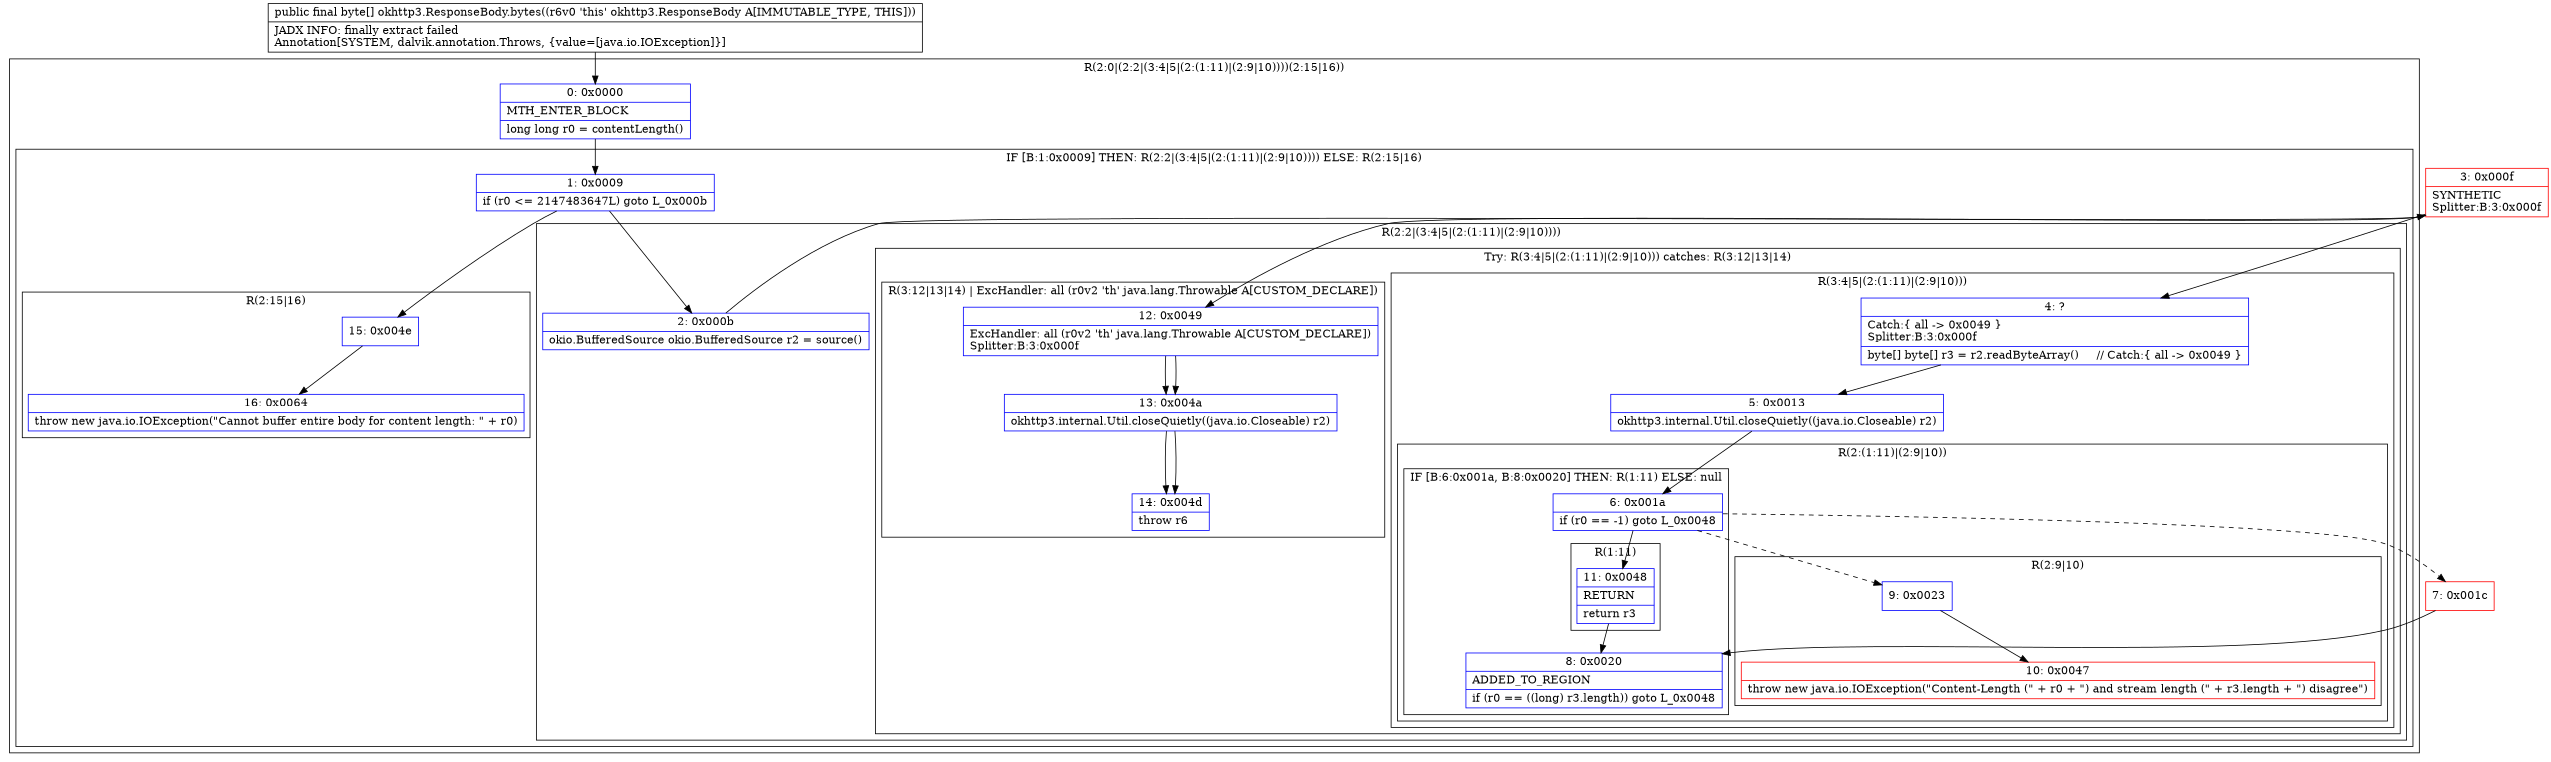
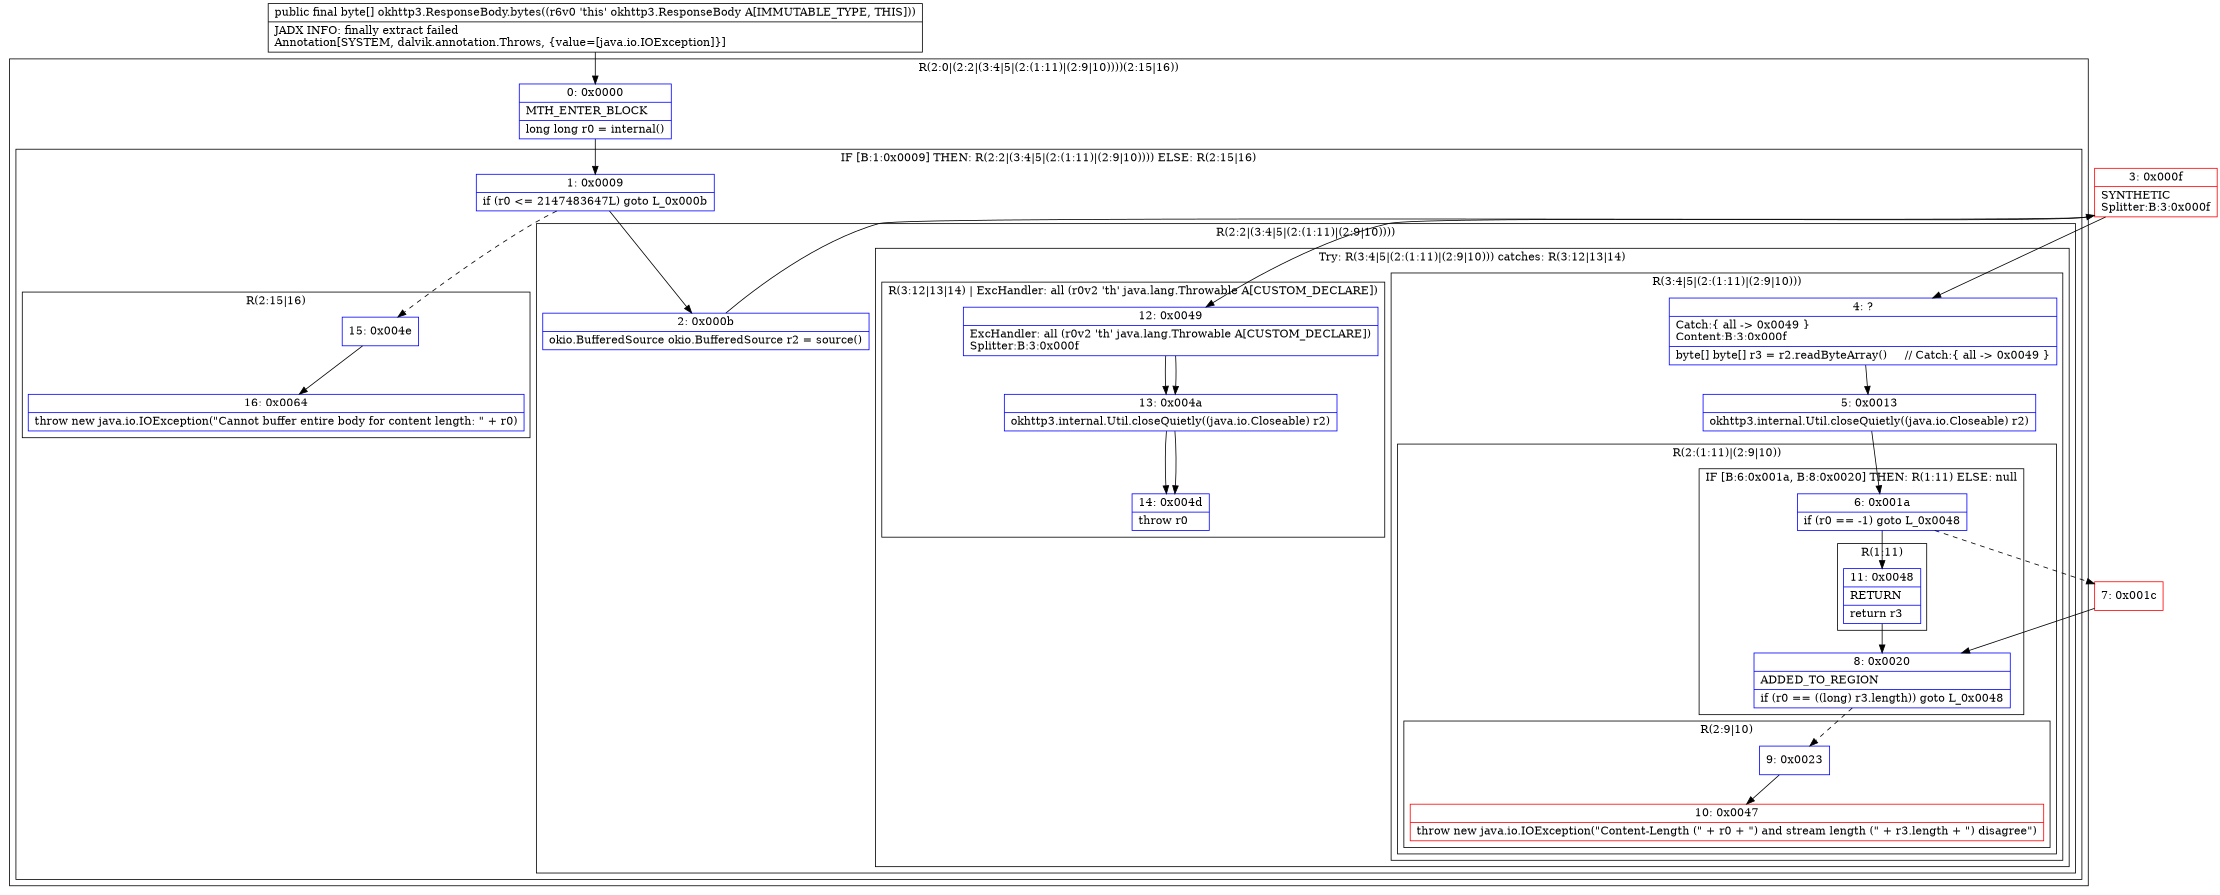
node "0: 0x0000": text "long long r0 = contentLength()" -> "long long r0 = internal()"
edge "1: 0x0009" -> "15: 0x004e": style solid -> dashed
node "4: ?": text "Splitter:B:3:0x000f" -> "Content:B:3:0x000f"
node "14: 0x004d": text "throw r6" -> "throw r0"
edge "6: 0x001a" -> "9: 0x0023": now "8: 0x0020" -> "9: 0x0023"
